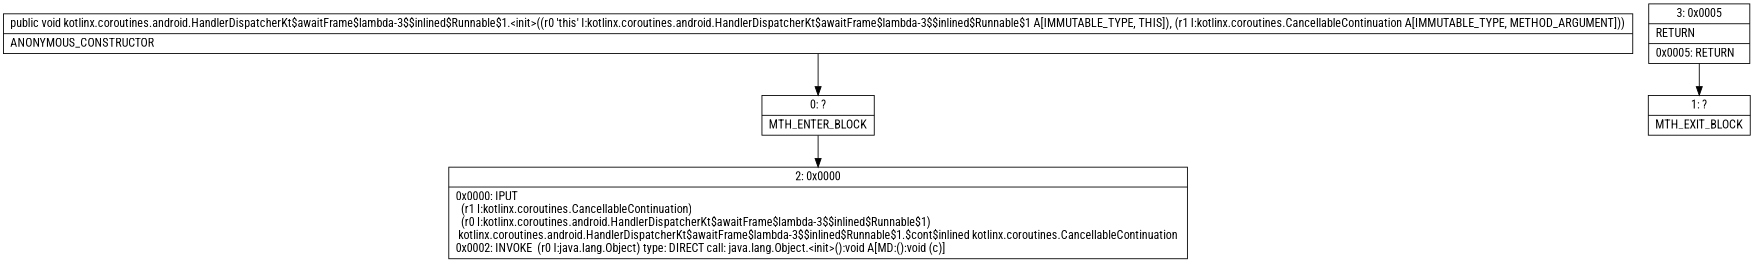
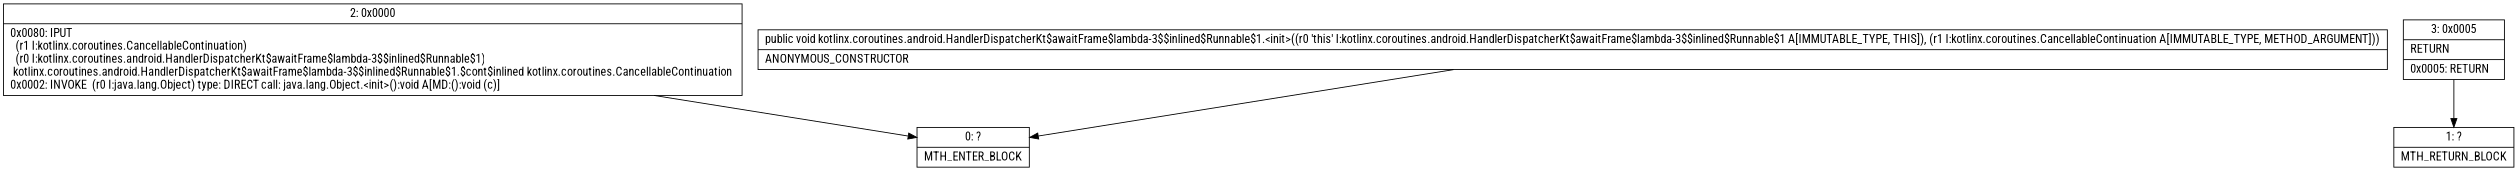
node "1: ?": text "MTH_EXIT_BLOCK" -> "MTH_RETURN_BLOCK"
edge "0: ?" -> "2: 0x0000": reversed
node "2: 0x0000": text "0x0000: IPUT" -> "0x0080: IPUT"
